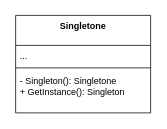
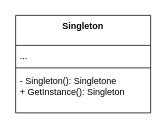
node "Singletone": label "Singletone" -> "Singleton"
